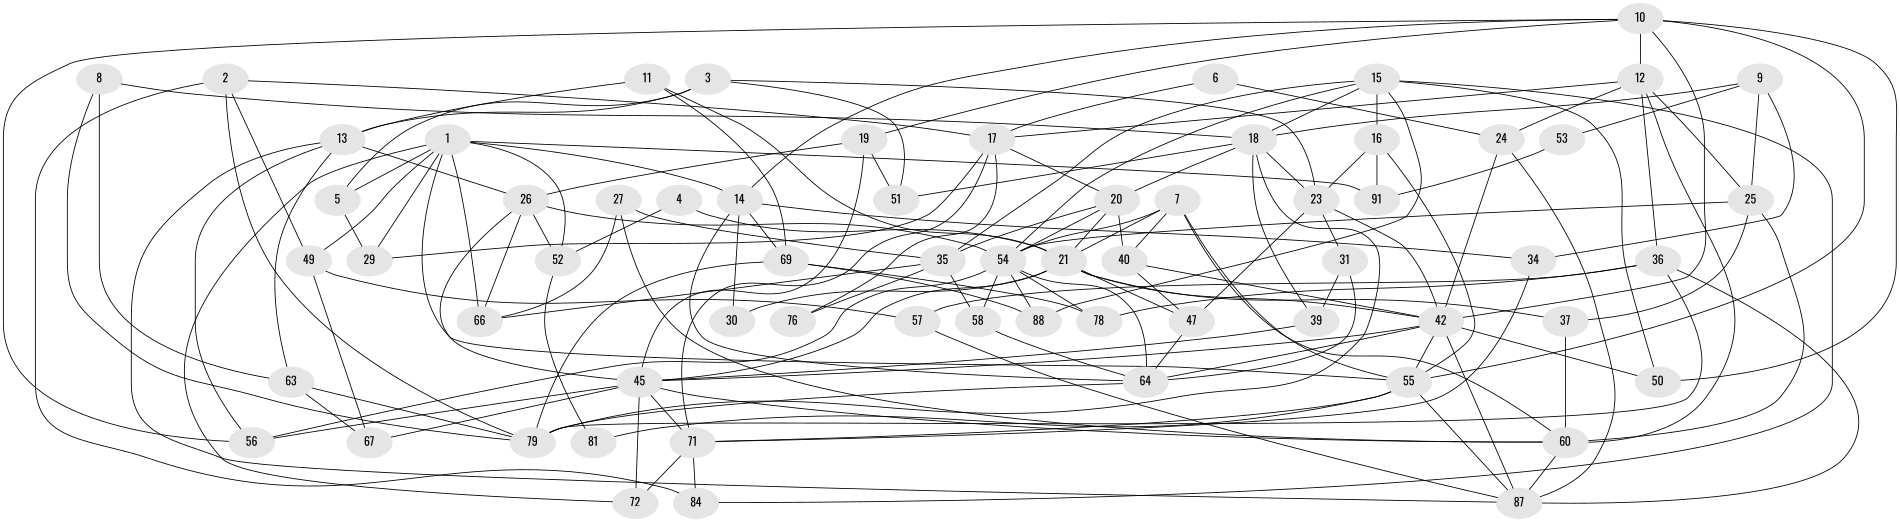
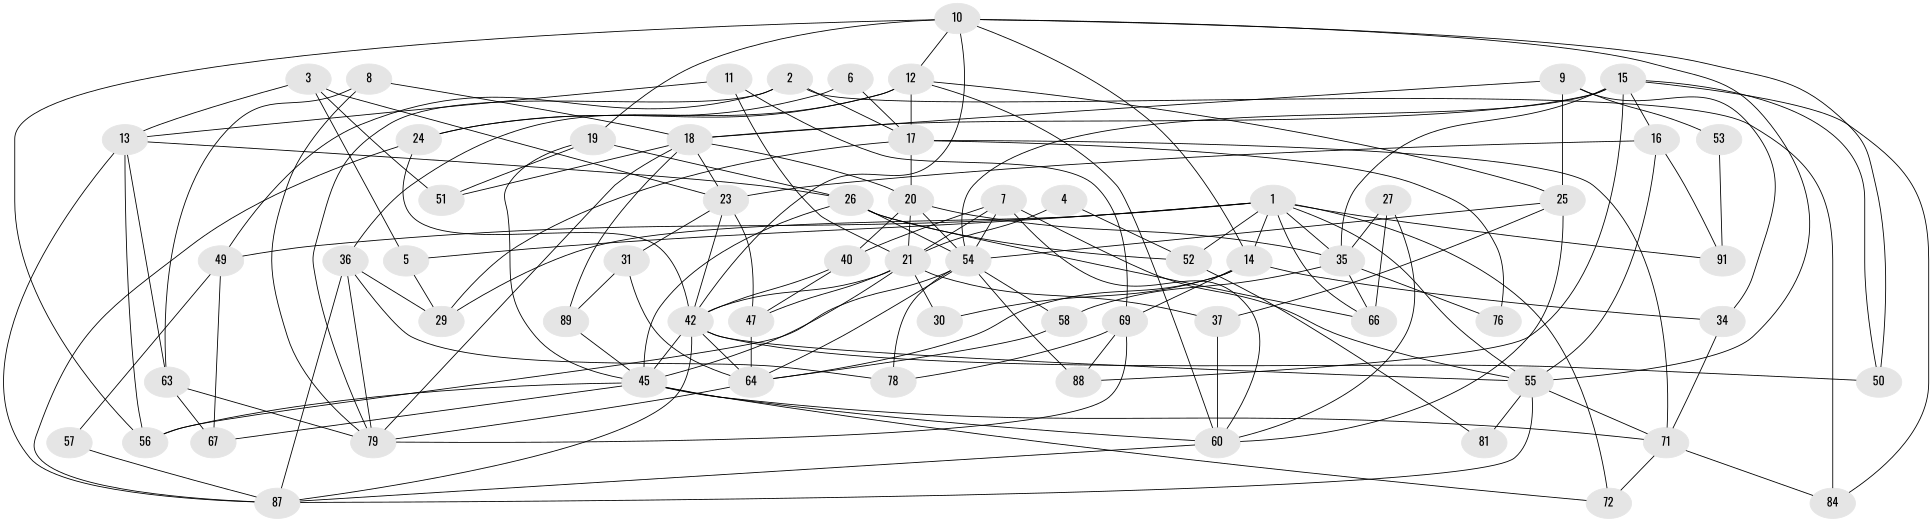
edge "1" -- "35": added
edge "36" -- "57": now "36" -- "29"
node "39": label "39" -> "89"
